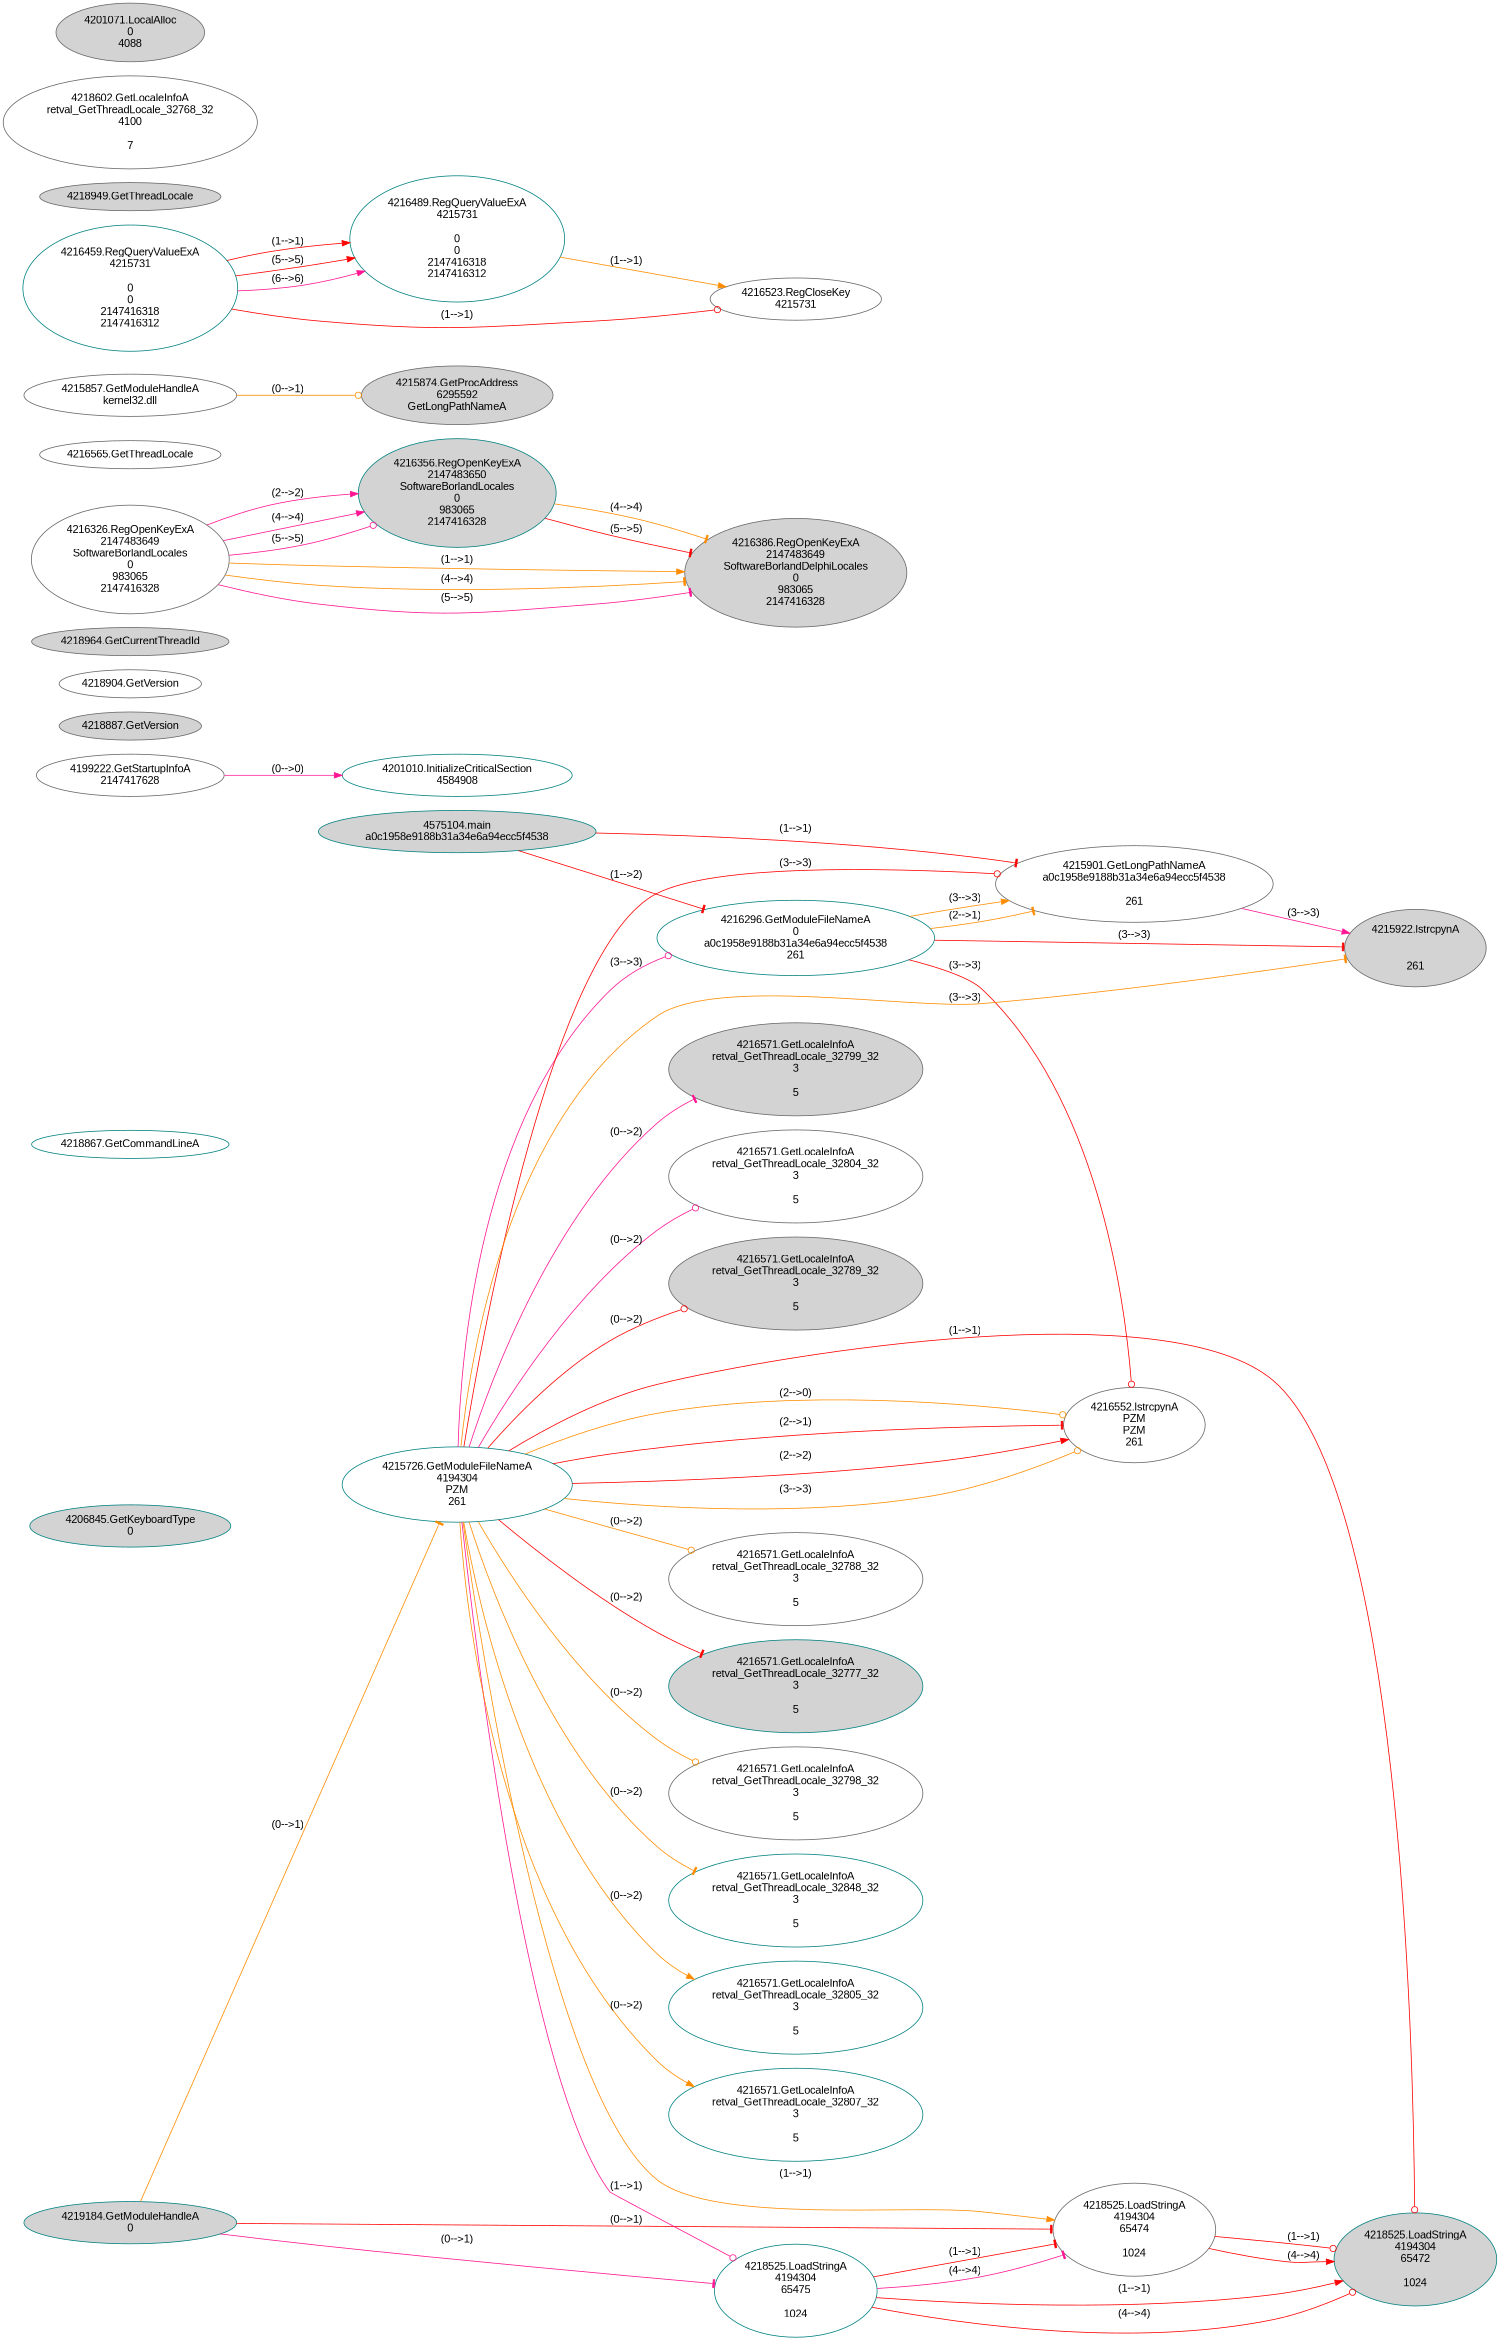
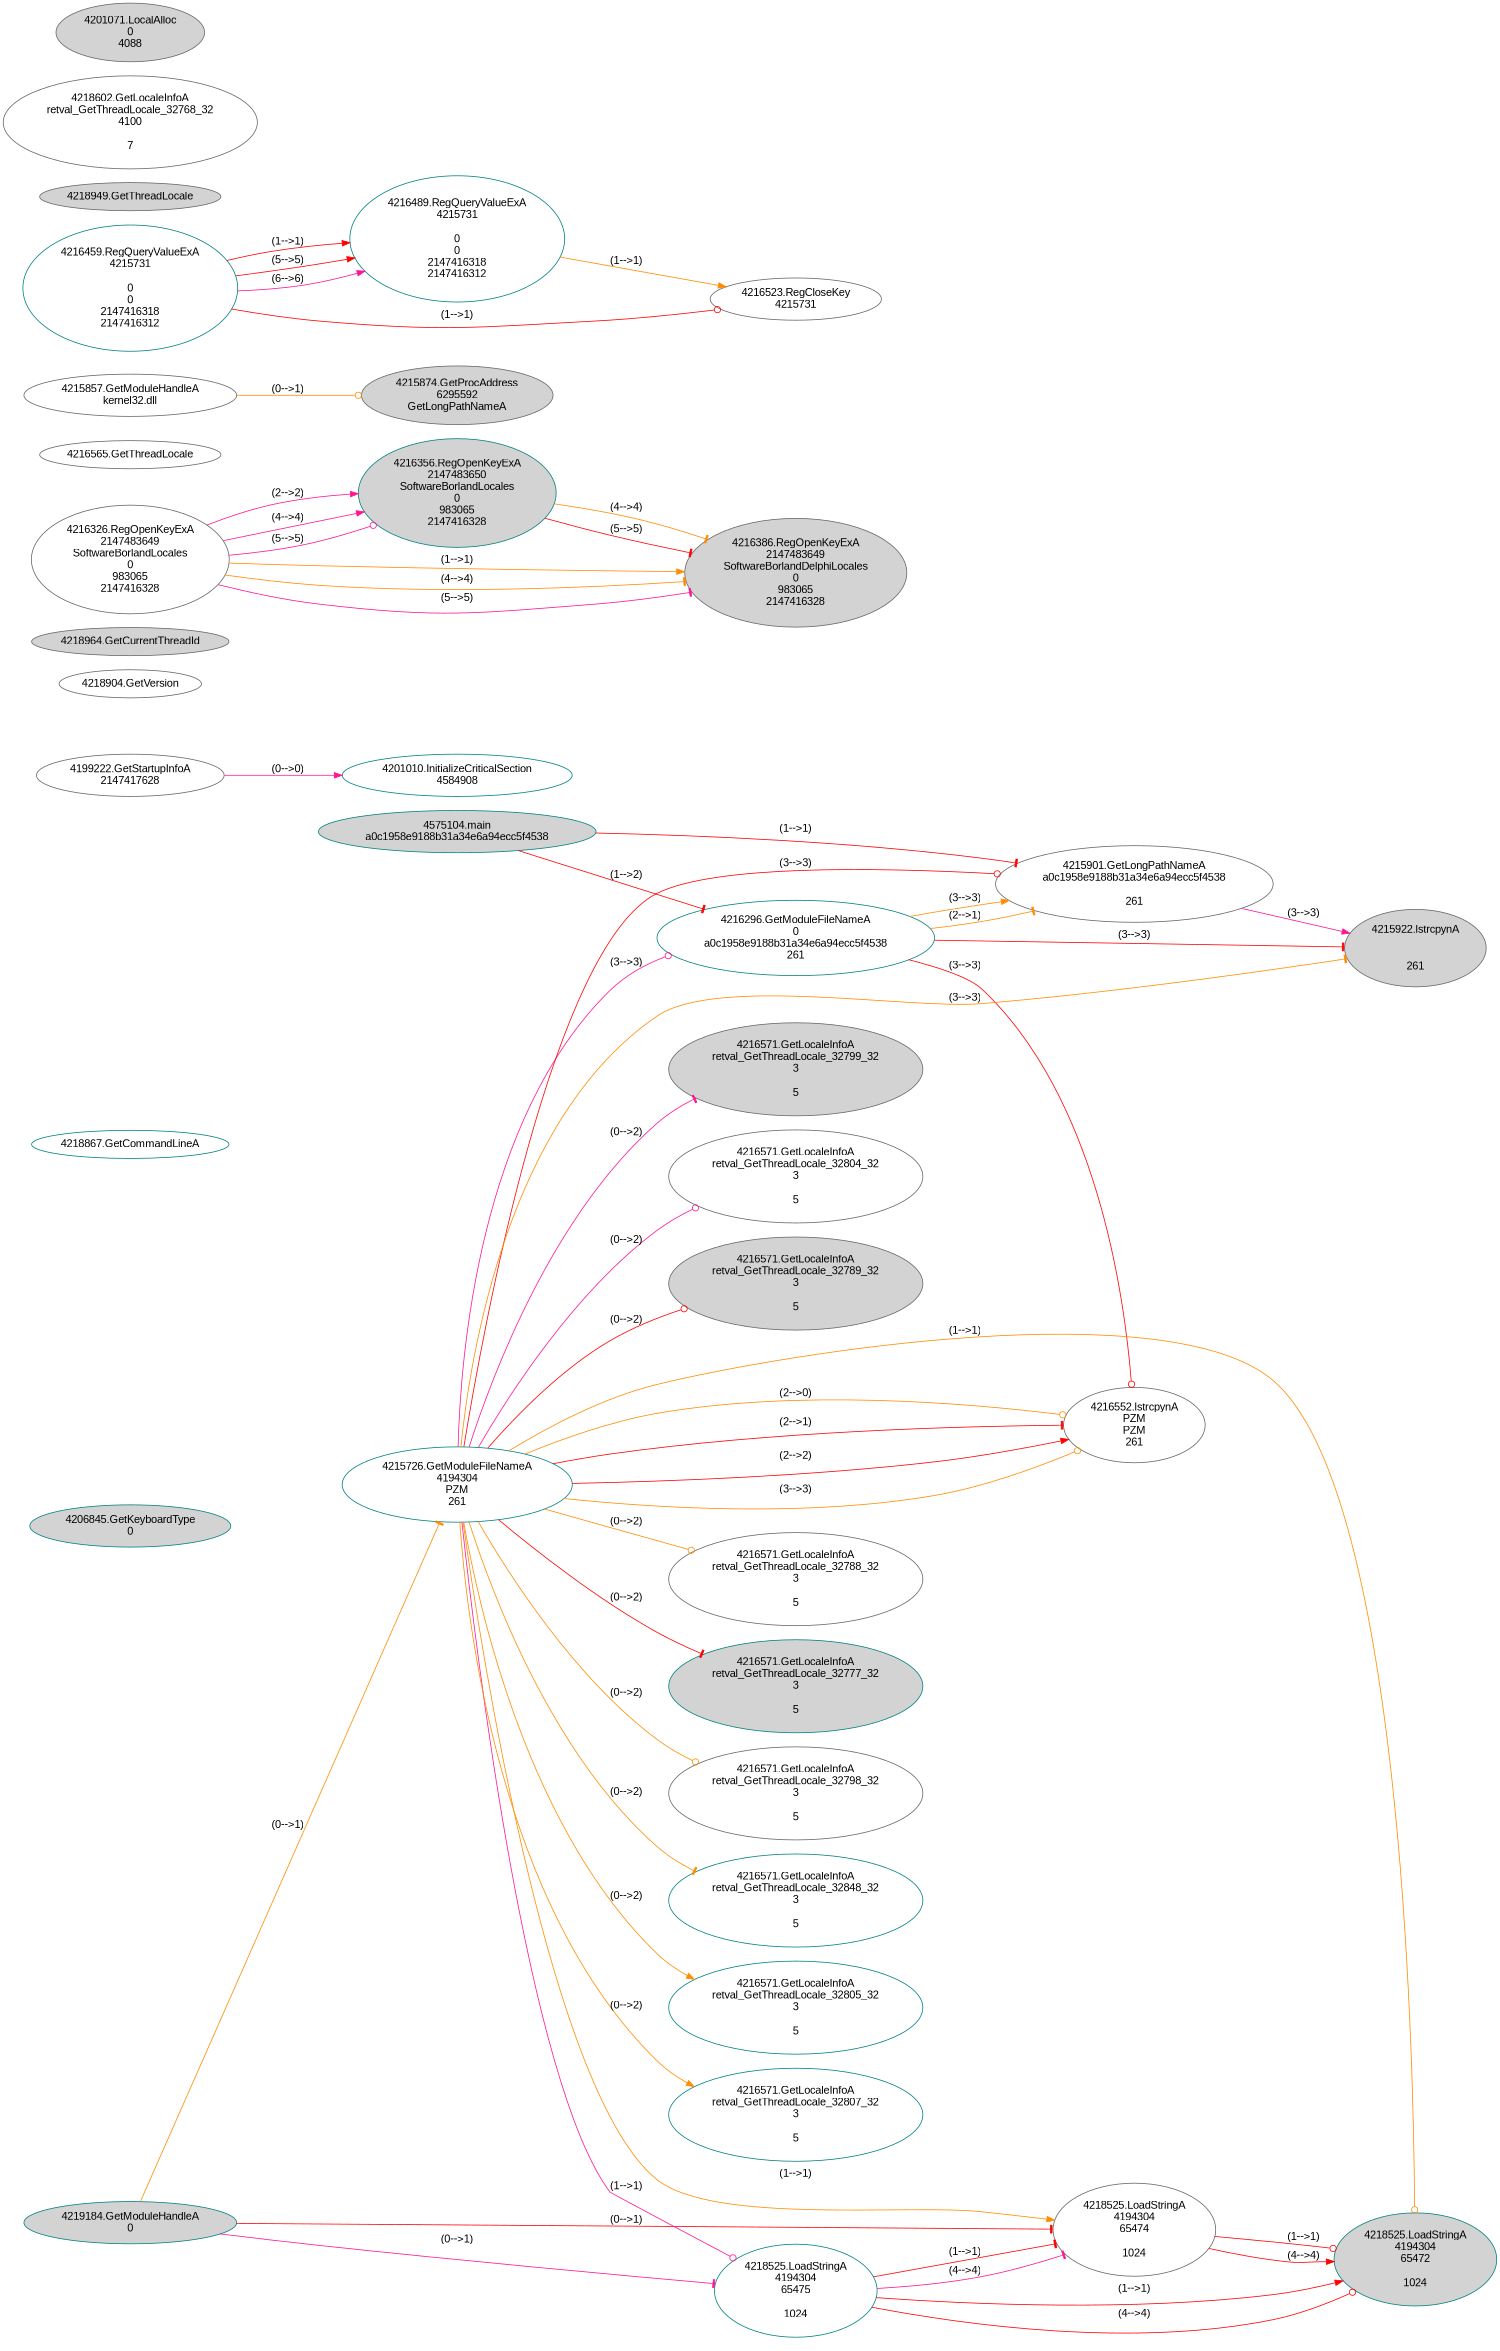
node "4218887.GetVersion": removed
edge "4215726.GetModuleFileNameA 4194304 PZM 261" -> "4218525.LoadStringA 4194304 65472 1024": color red -> darkorange
